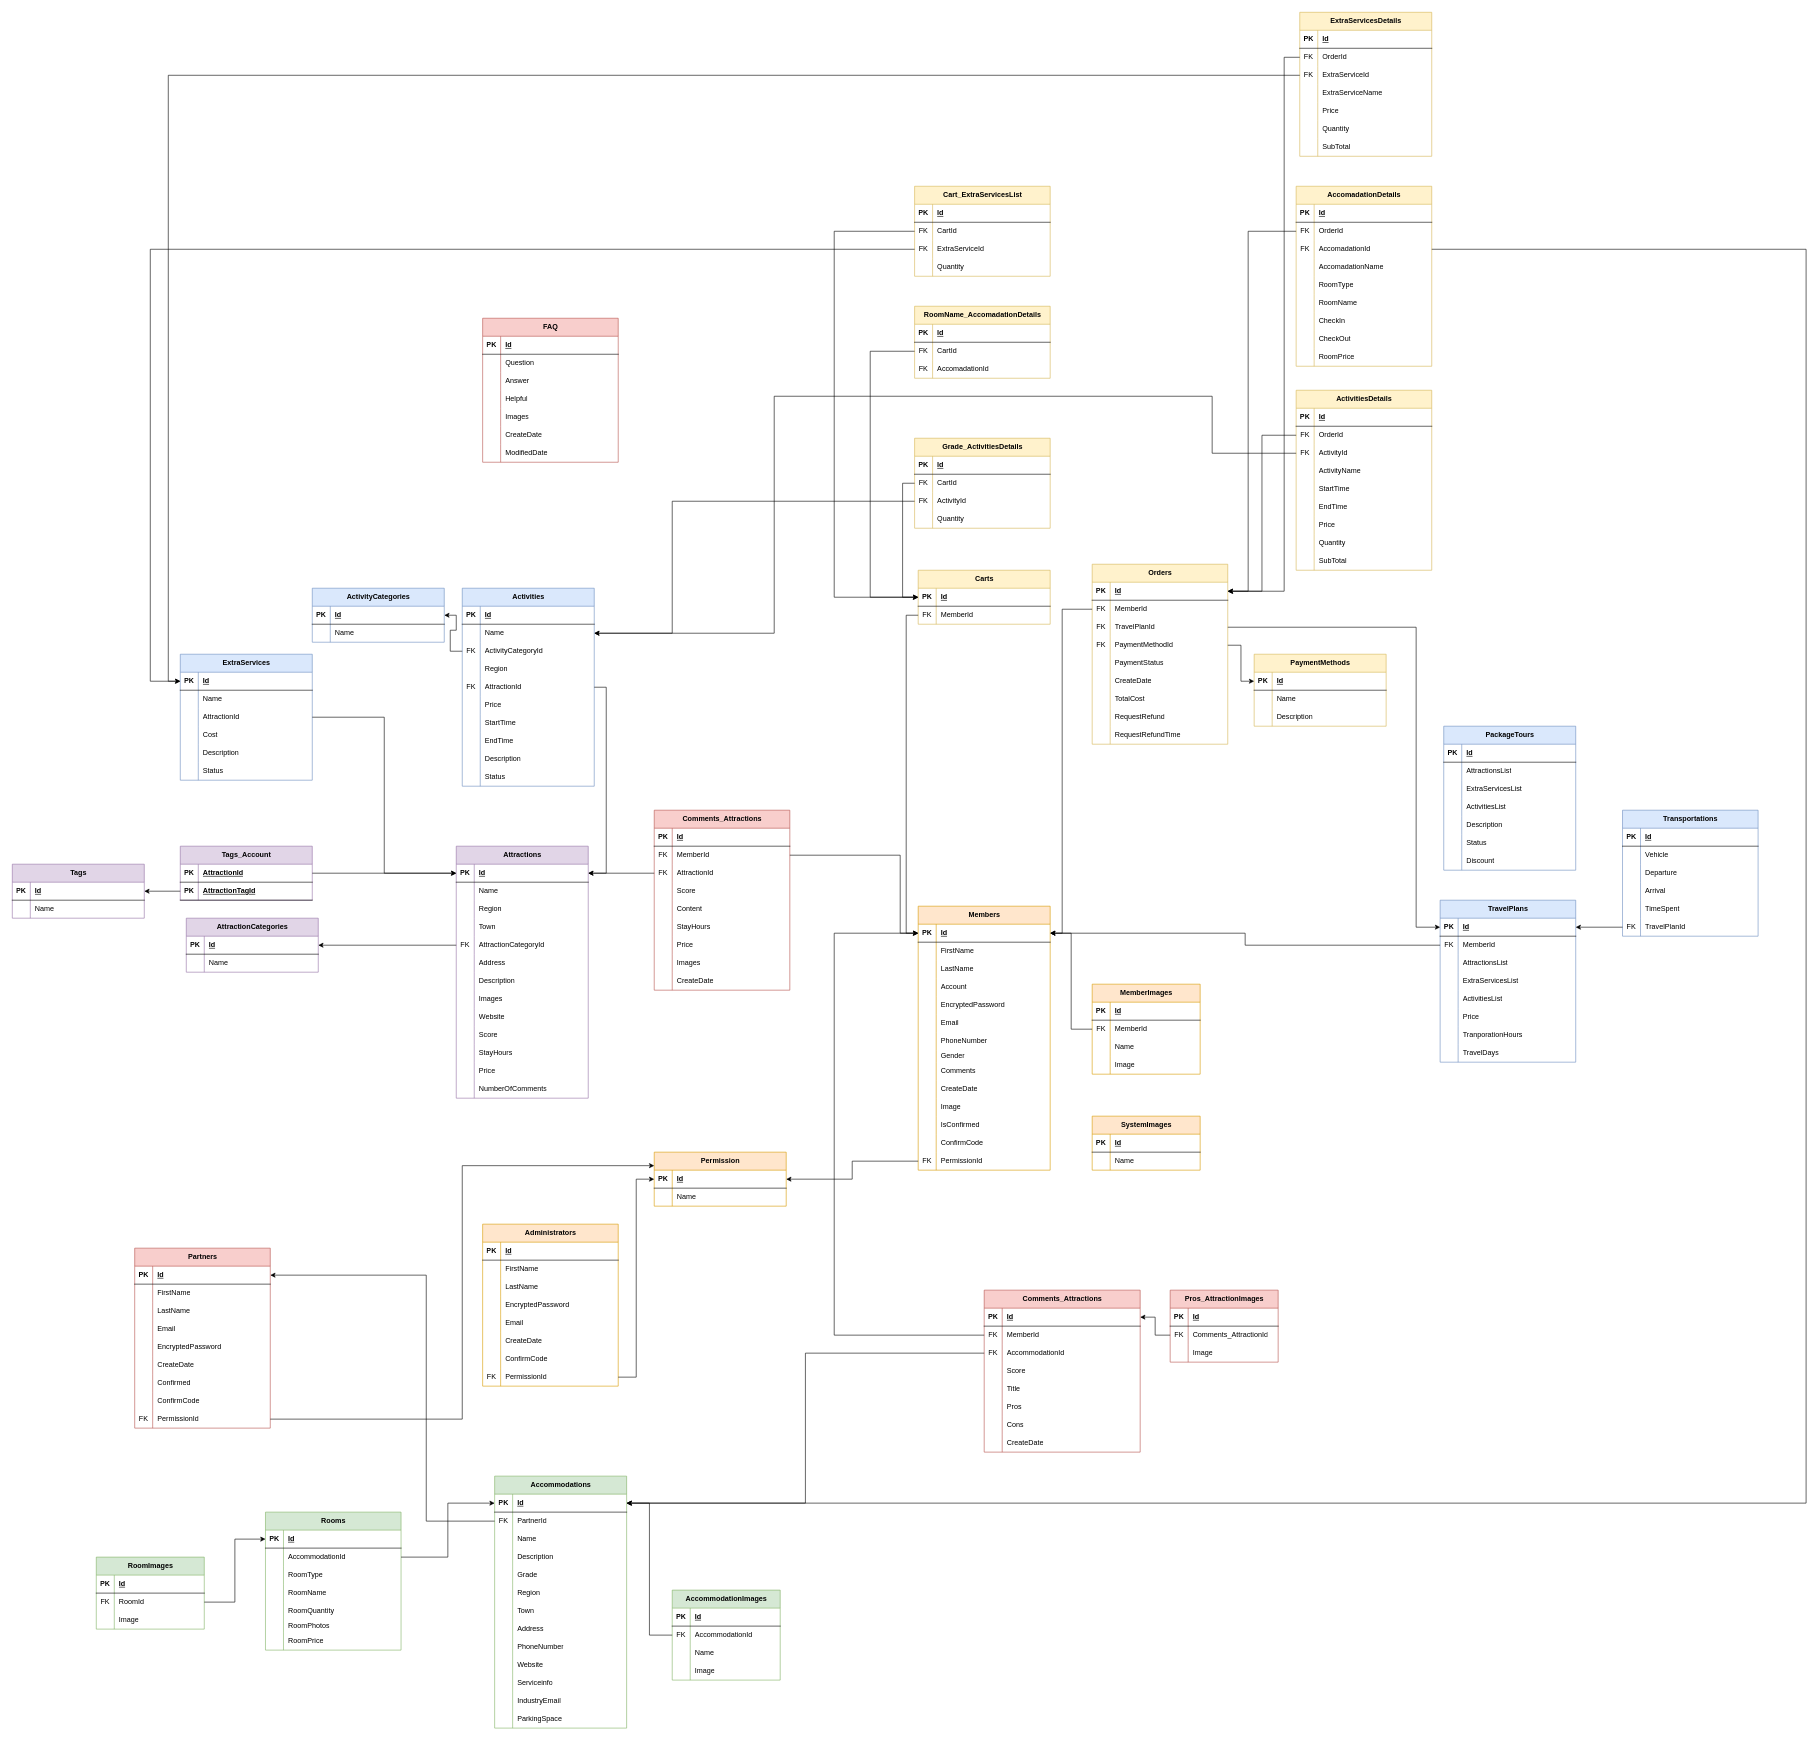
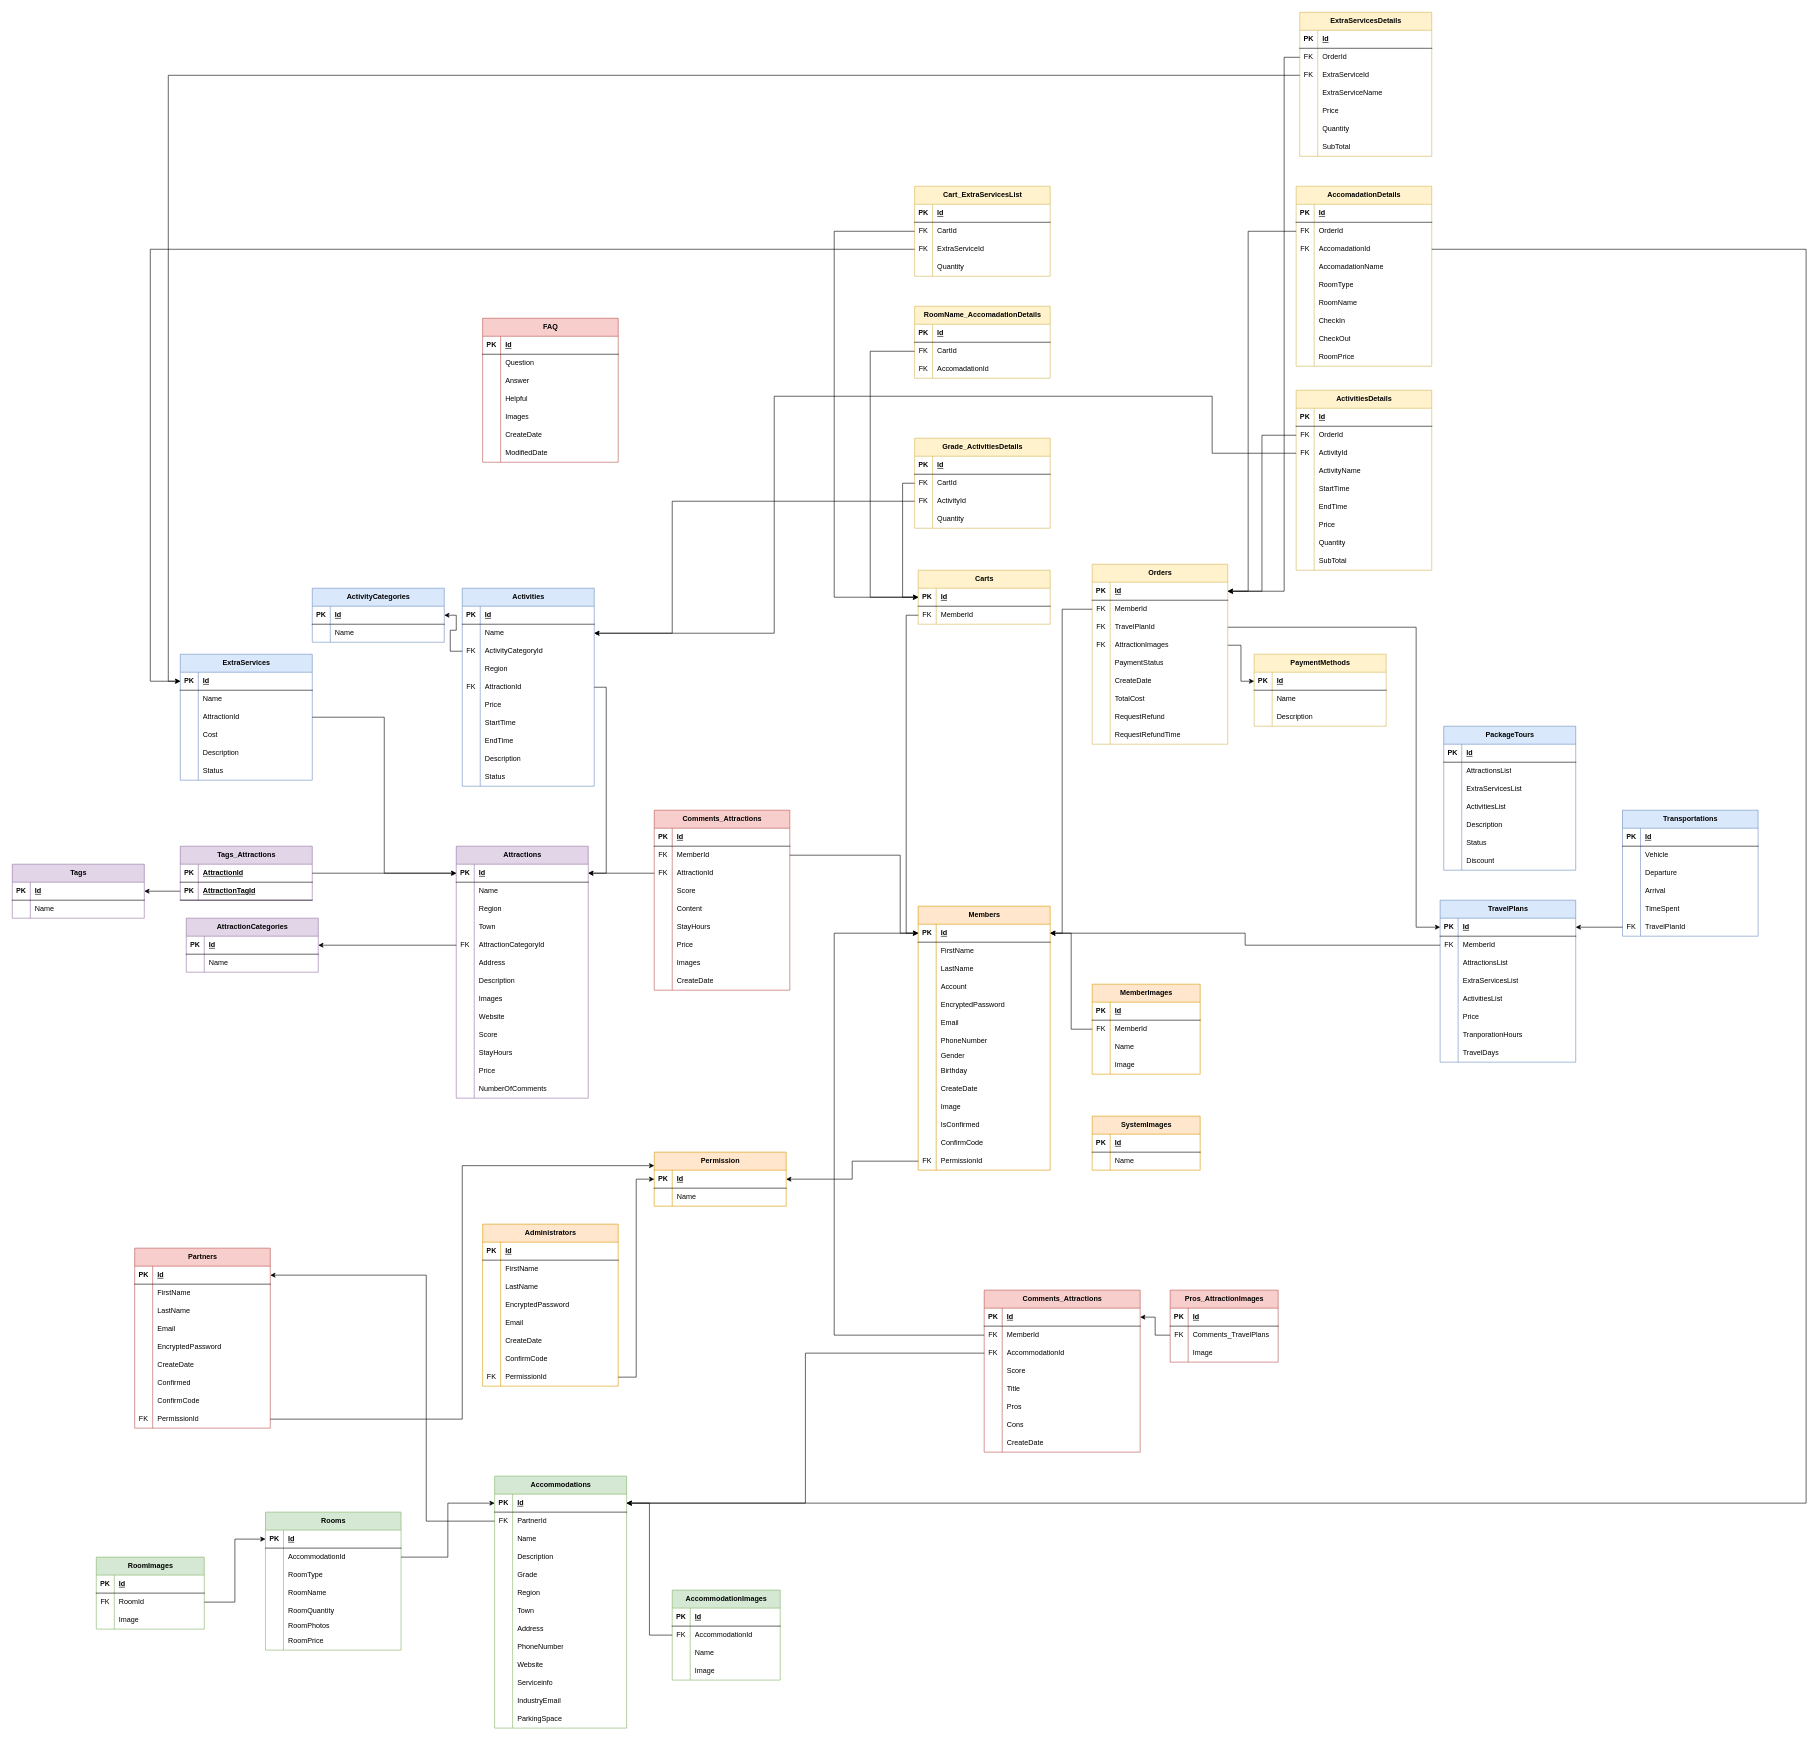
node "PaymentMethodId": label "PaymentMethodId" -> "AttractionImages"
node "Tags_Account": label "Tags_Account" -> "Tags_Attractions"
node "Comments": label "Comments" -> "Birthday"
node "Comments_AttractionId": label "Comments_AttractionId" -> "Comments_TravelPlans"
